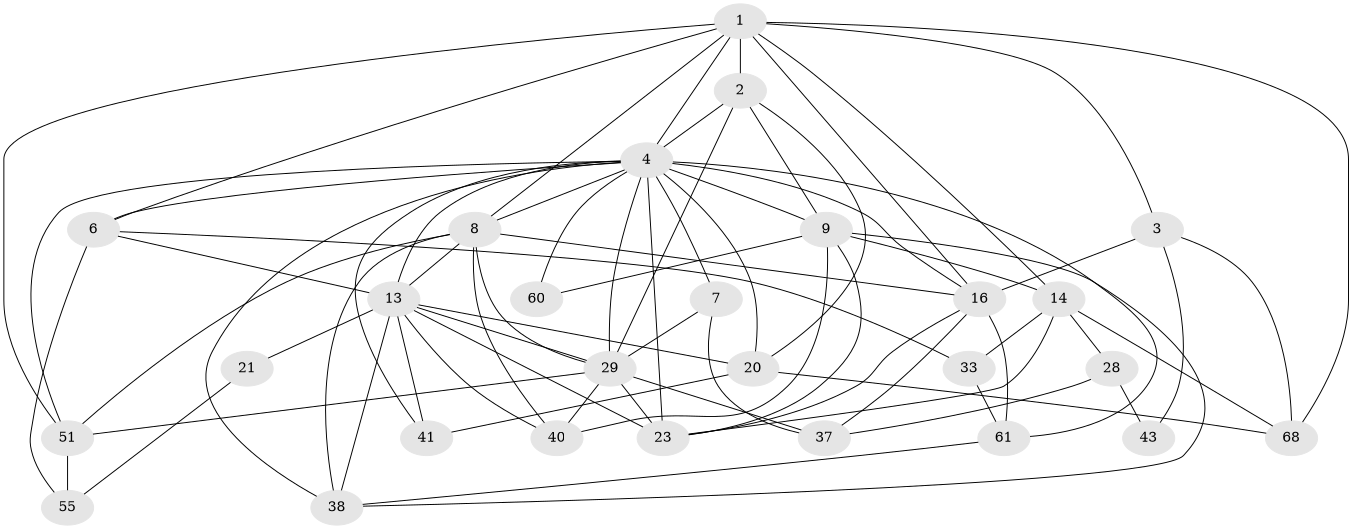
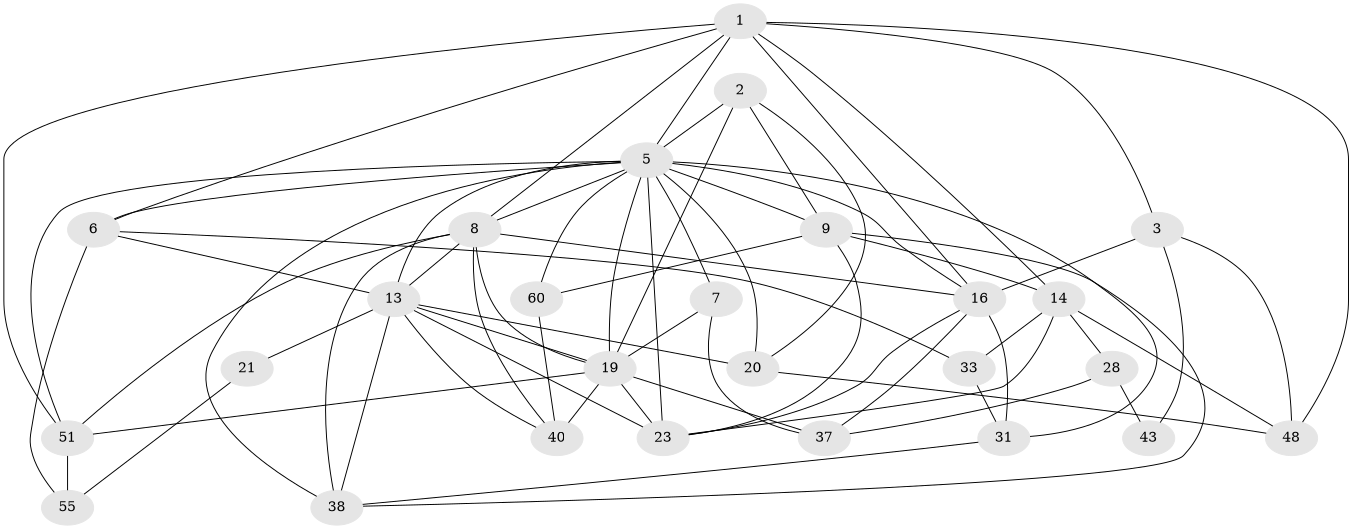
edge "1" -- "2": removed
node "4": label "4" -> "5"
node "29": label "29" -> "19"
edge "9" -- "40": now "60" -- "40"
node "41": removed
node "61": label "61" -> "31"
node "68": label "68" -> "48"
